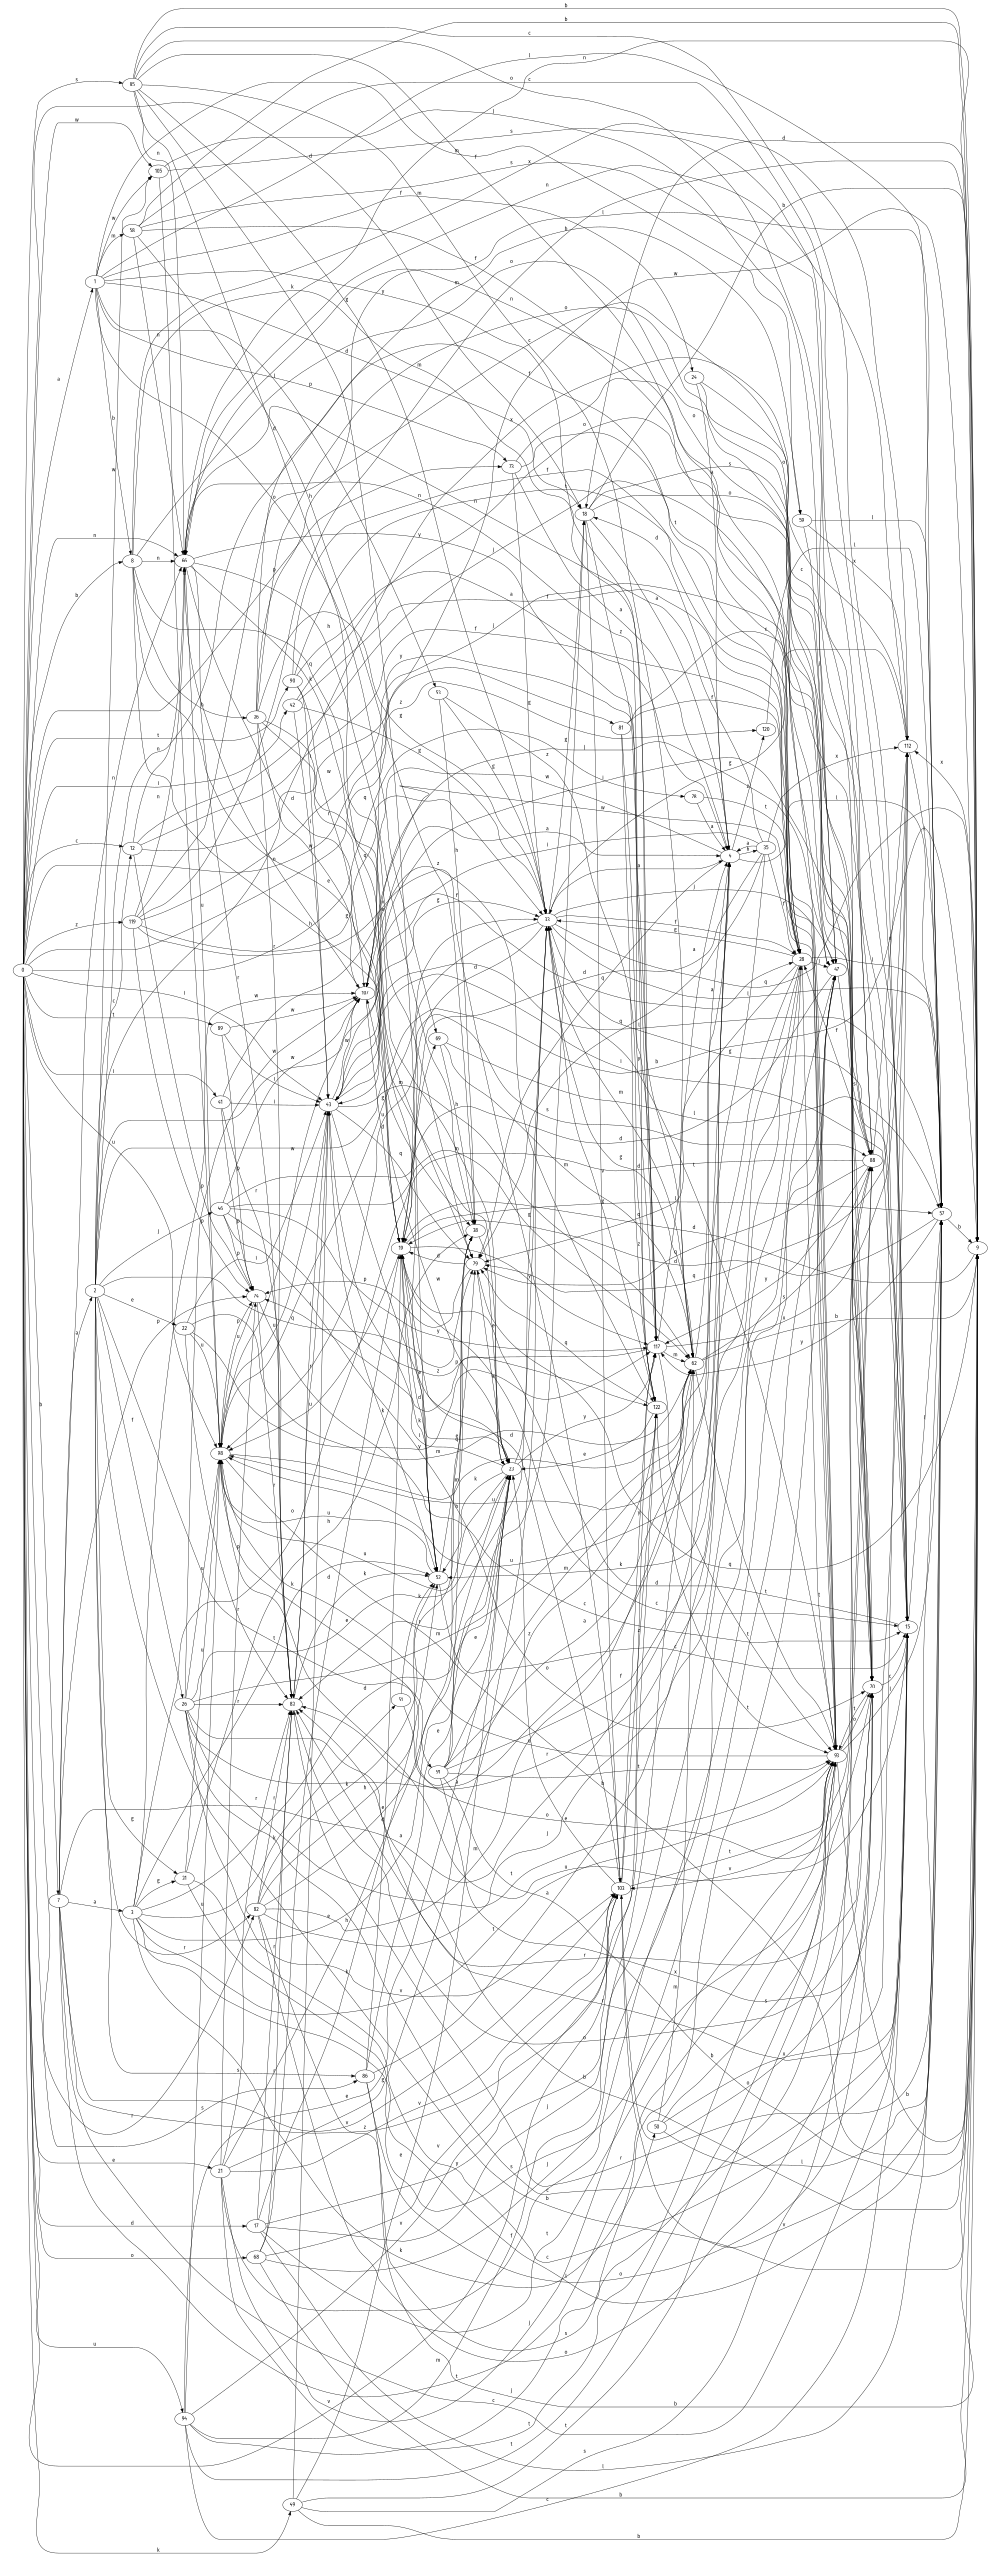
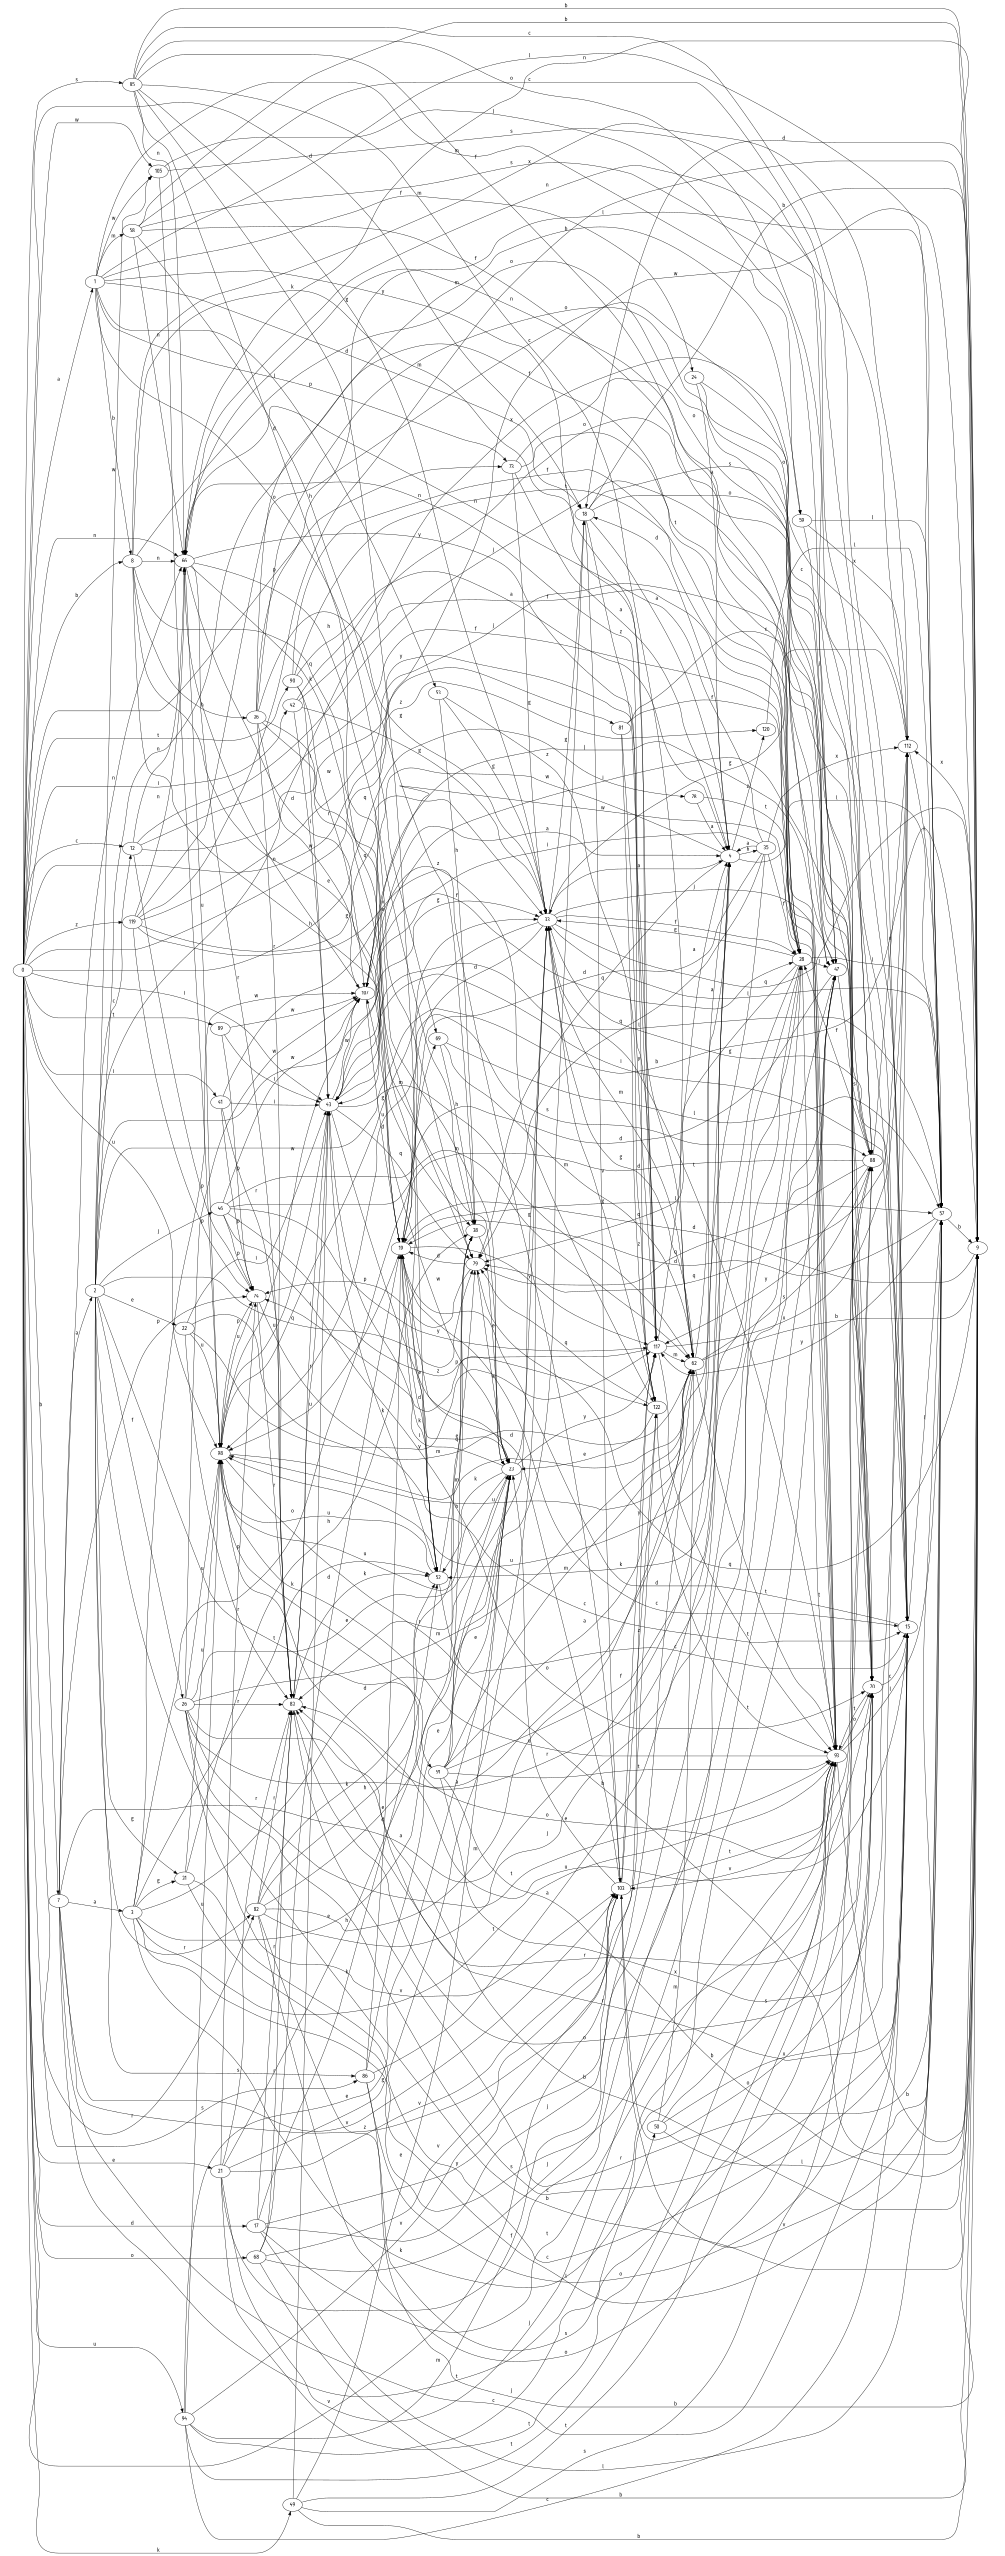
node "51": removed
